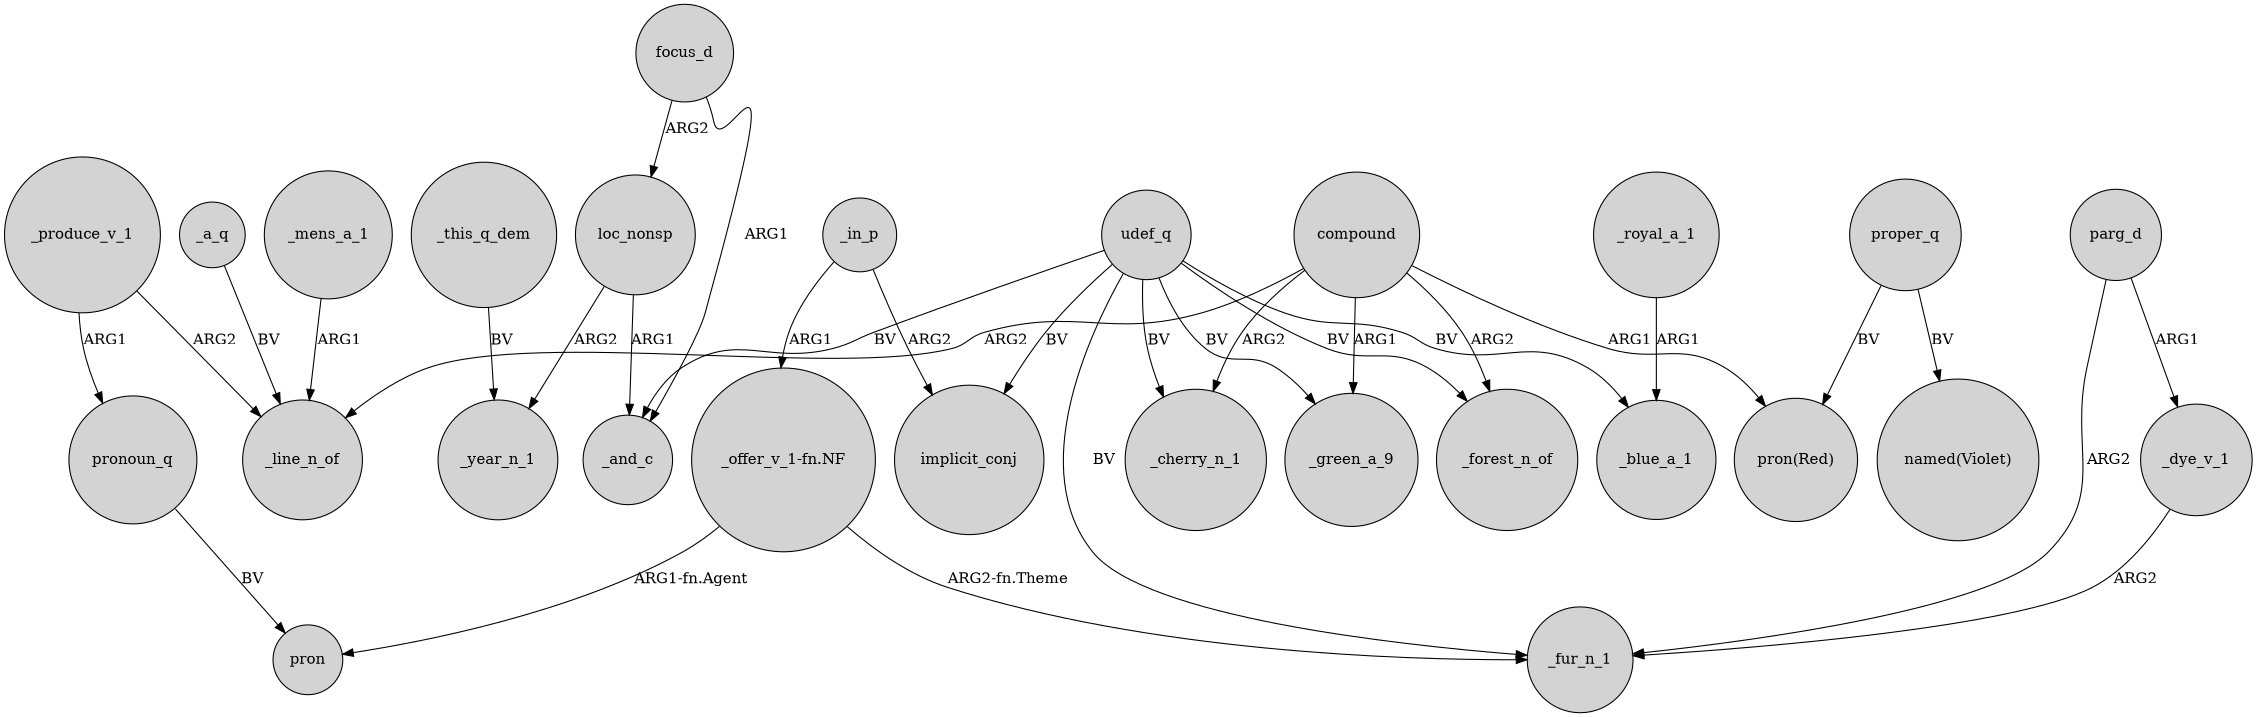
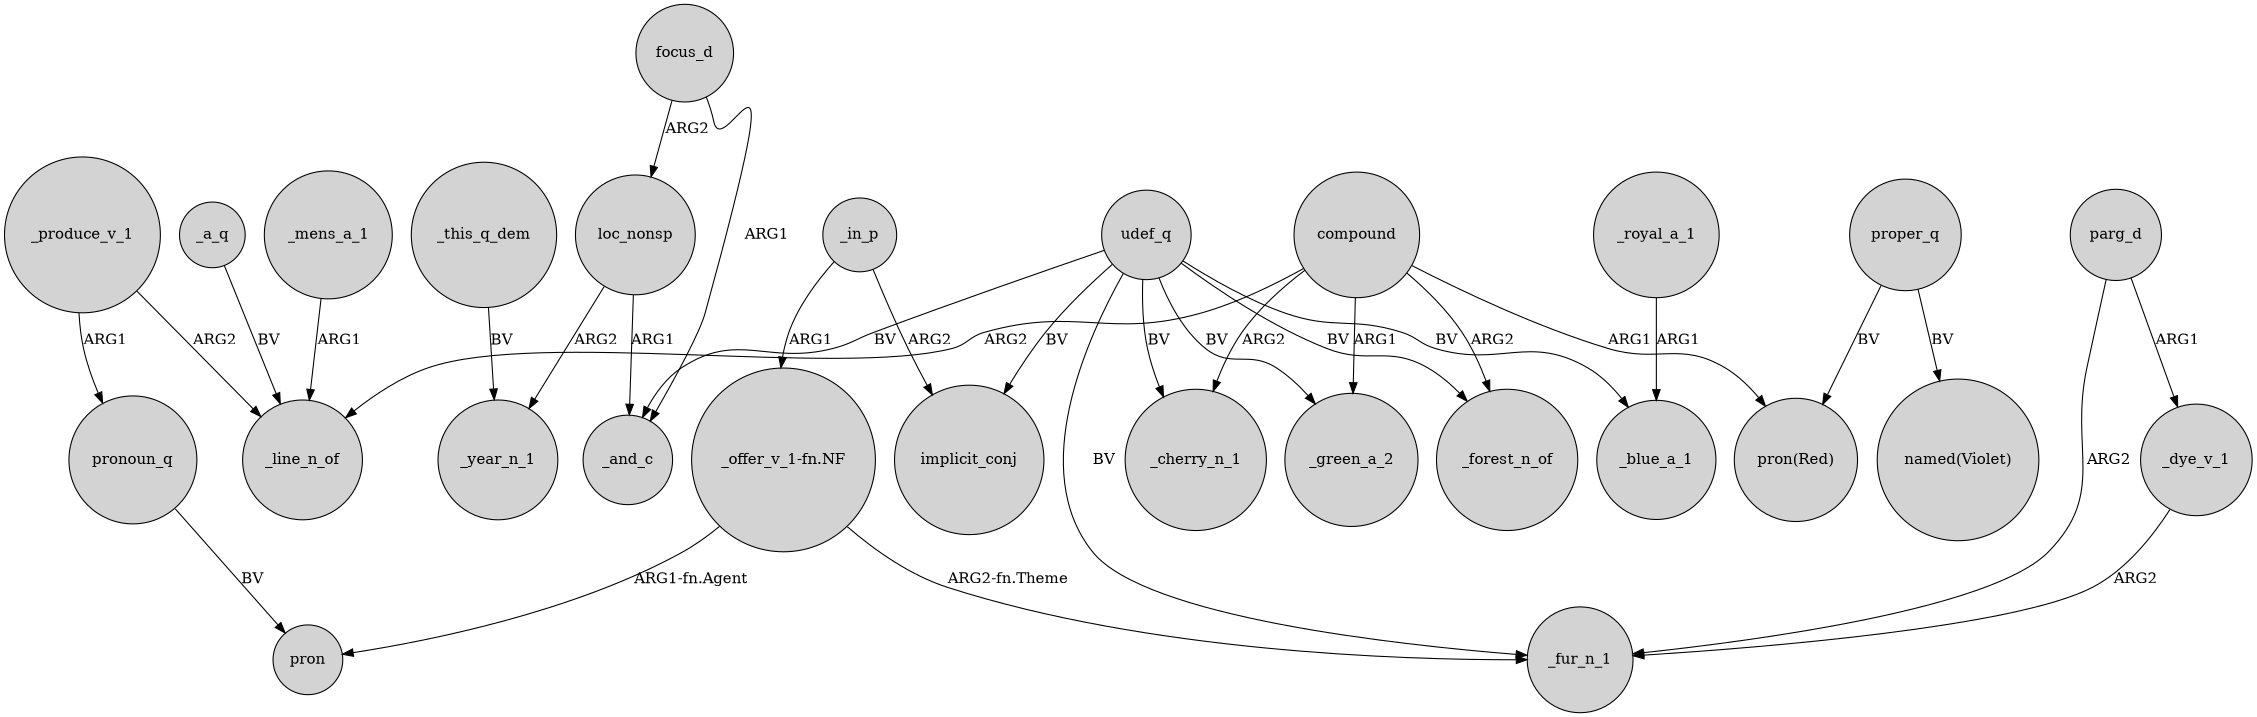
node "_green_a_9": label "_green_a_9" -> "_green_a_2"
